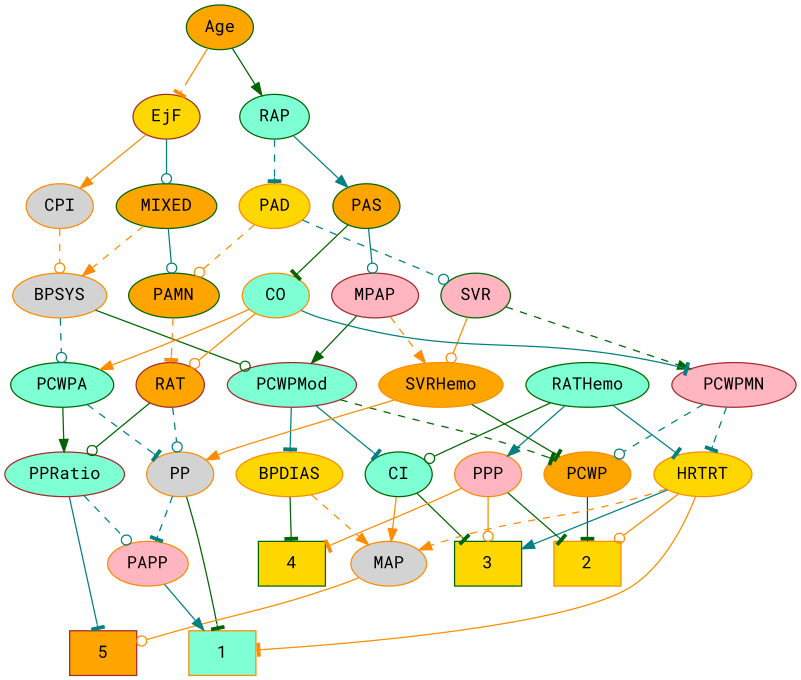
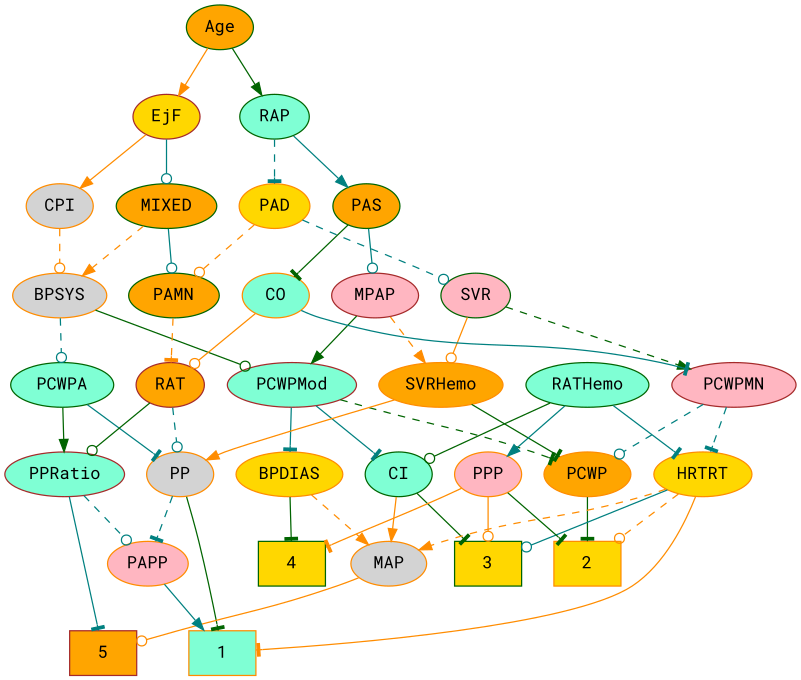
edge "Age" -> "EjF": arrowhead tee -> normal
edge "CO" -> "PCWPA": removed
edge "PCWPA" -> "PP": style dashed -> solid
edge "HRTRT" -> "2": style solid -> dashed
edge "HRTRT" -> "3": arrowhead normal -> odot
